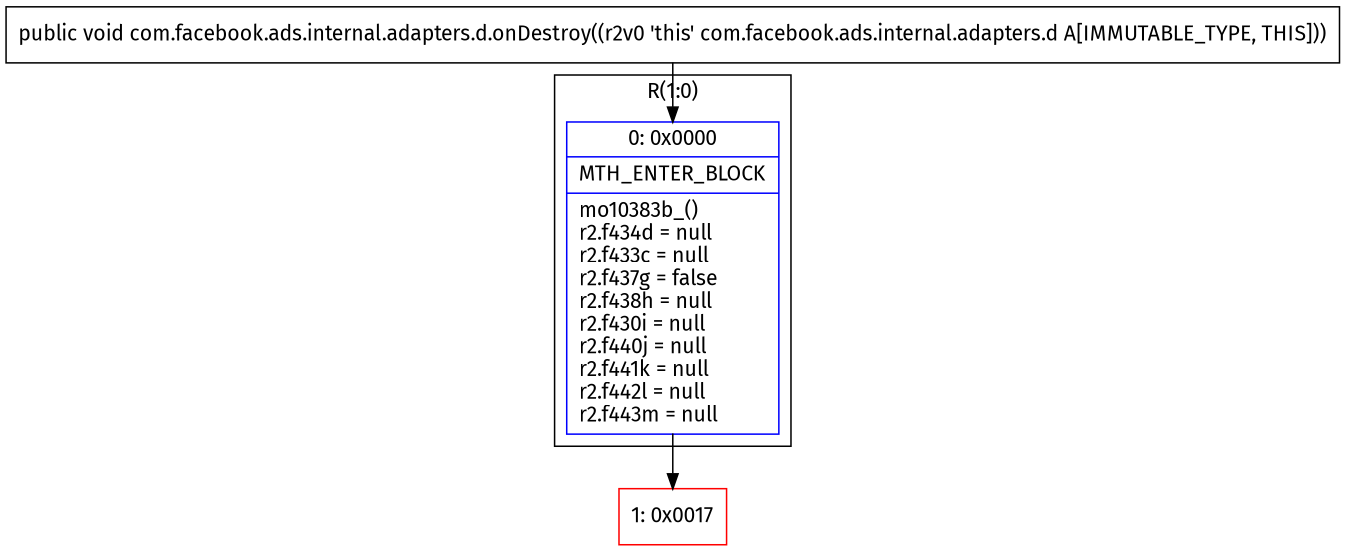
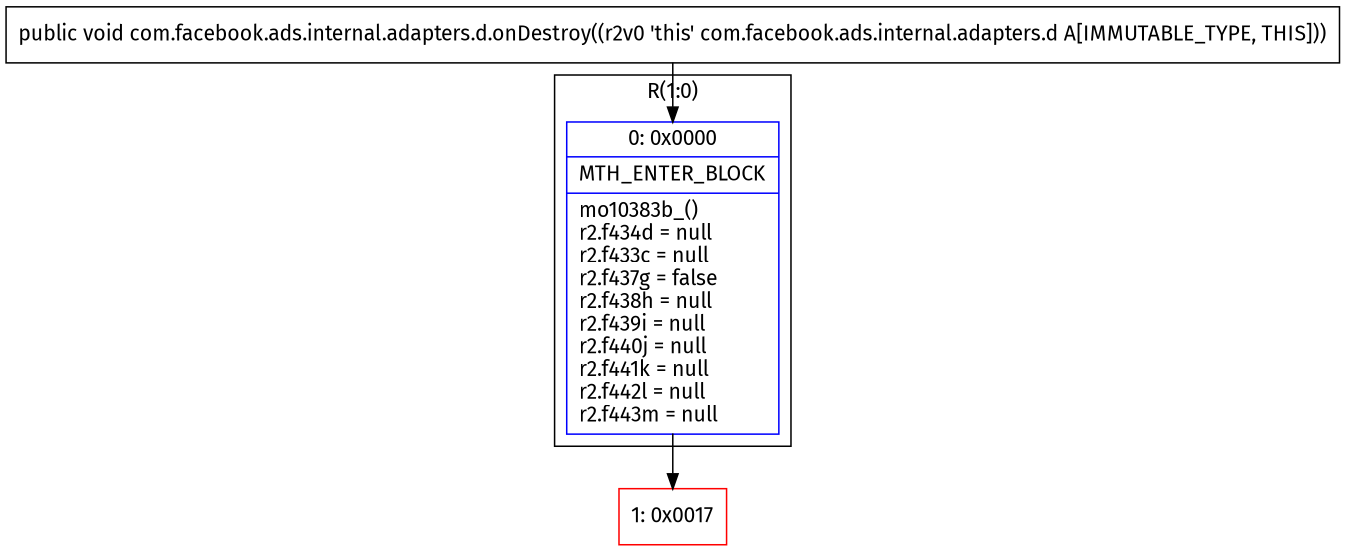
node "0: 0x0000": text "r2.f430i = null" -> "r2.f439i = null"
